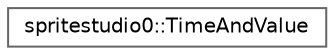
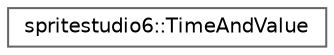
node "spritestudio0::TimeAndValue": label "spritestudio0::TimeAndValue" -> "spritestudio6::TimeAndValue"
